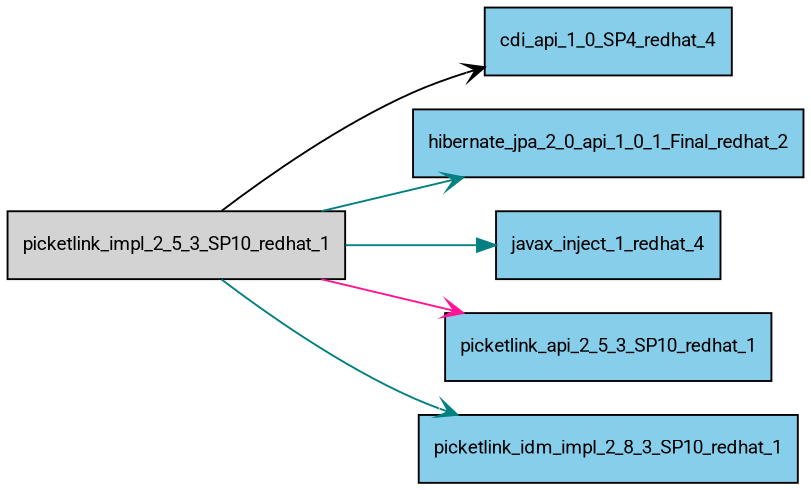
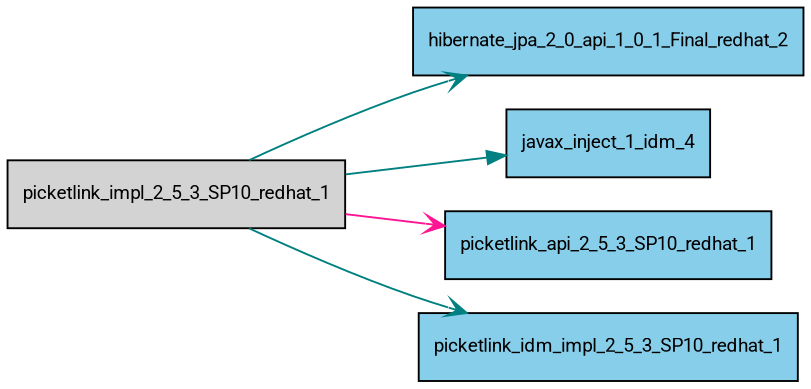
node "cdi_api_1_0_SP4_redhat_4": removed
node "javax_inject_1_redhat_4": label "javax_inject_1_redhat_4" -> "javax_inject_1_idm_4"
node "picketlink_idm_impl_2_8_3_SP10_redhat_1": label "picketlink_idm_impl_2_8_3_SP10_redhat_1" -> "picketlink_idm_impl_2_5_3_SP10_redhat_1"
